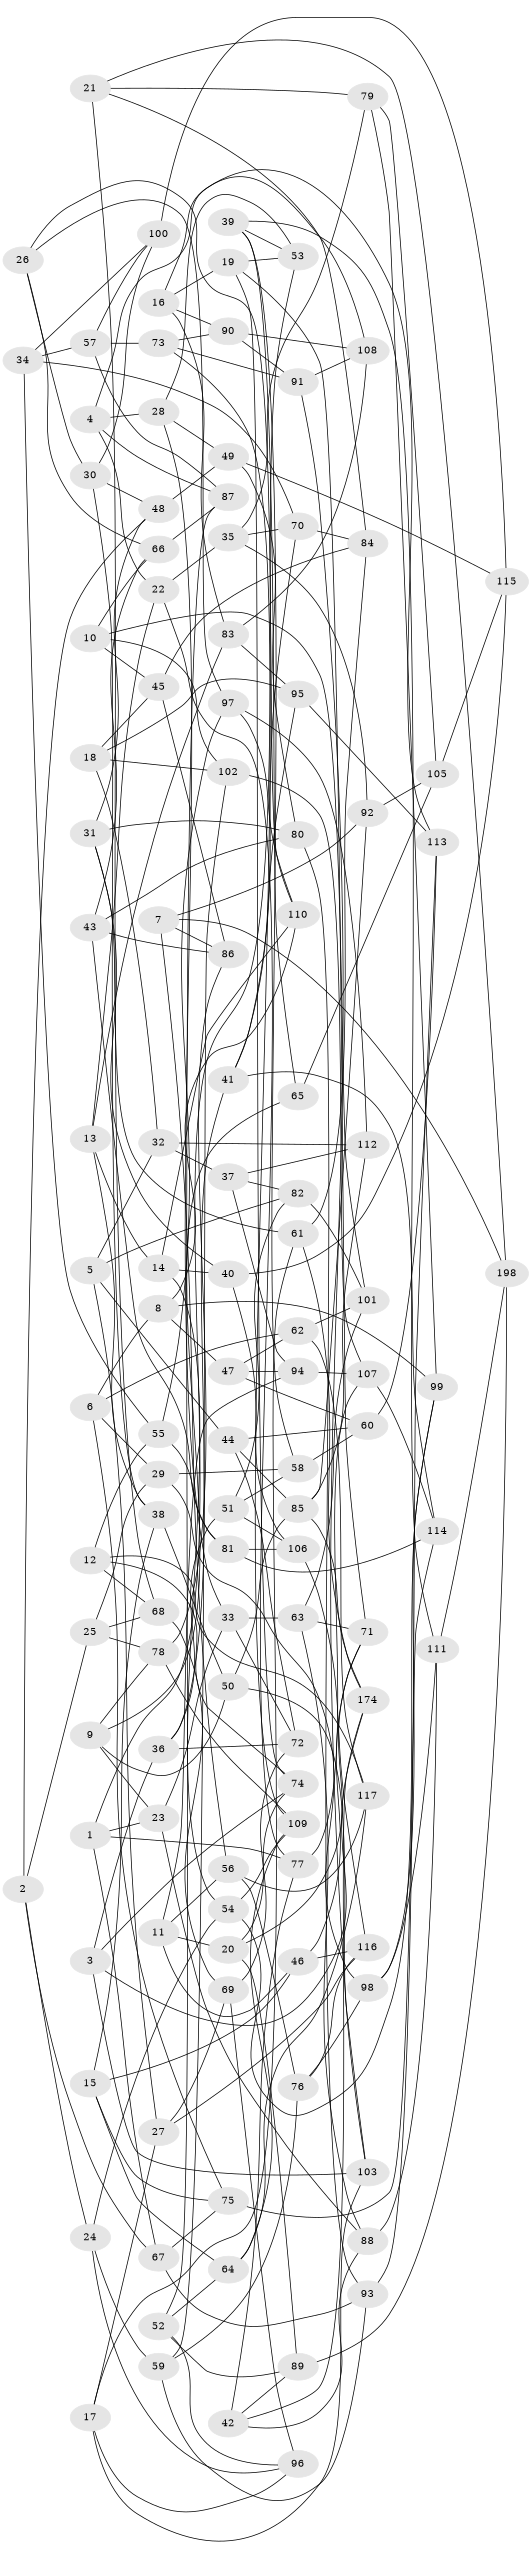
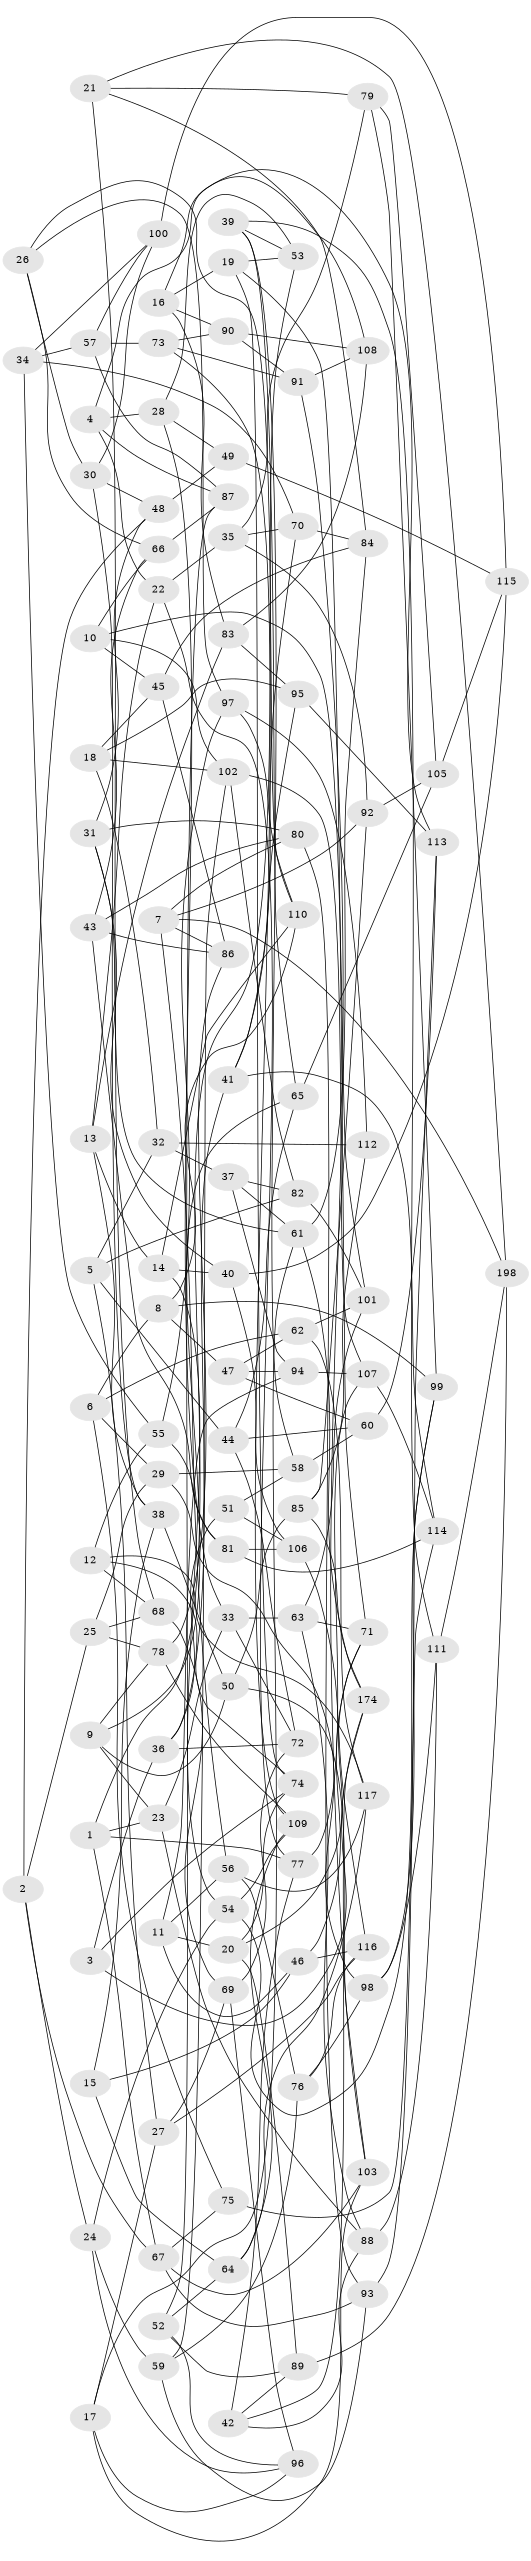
edge "49" -- "80": now "7" -- "80"
edge "112" -- "37": now "61" -- "37"
edge "82" -- "51": now "82" -- "102"
edge "44" -- "85": now "44" -- "65"
edge "3" -- "103": now "67" -- "103"
edge "15" -- "75": removed
